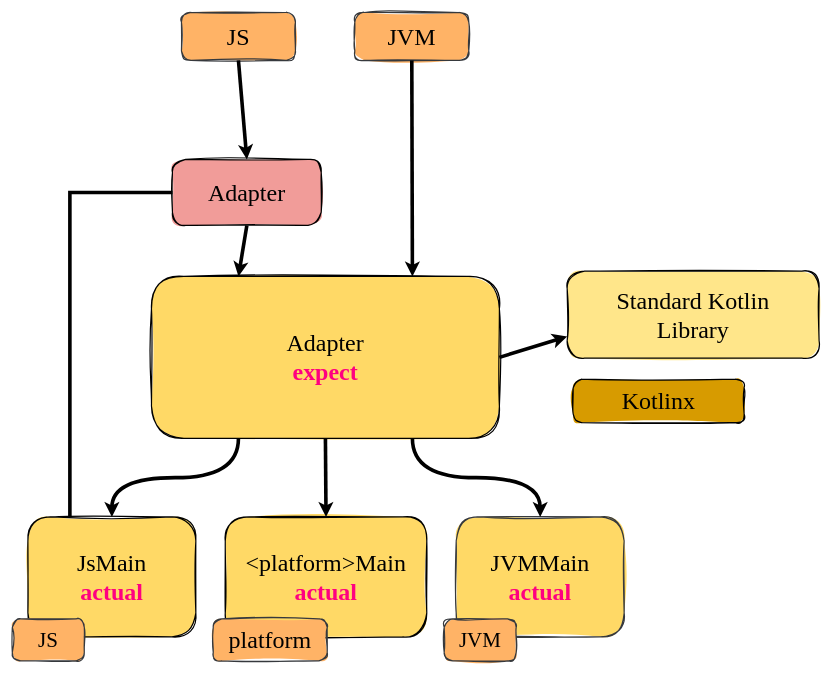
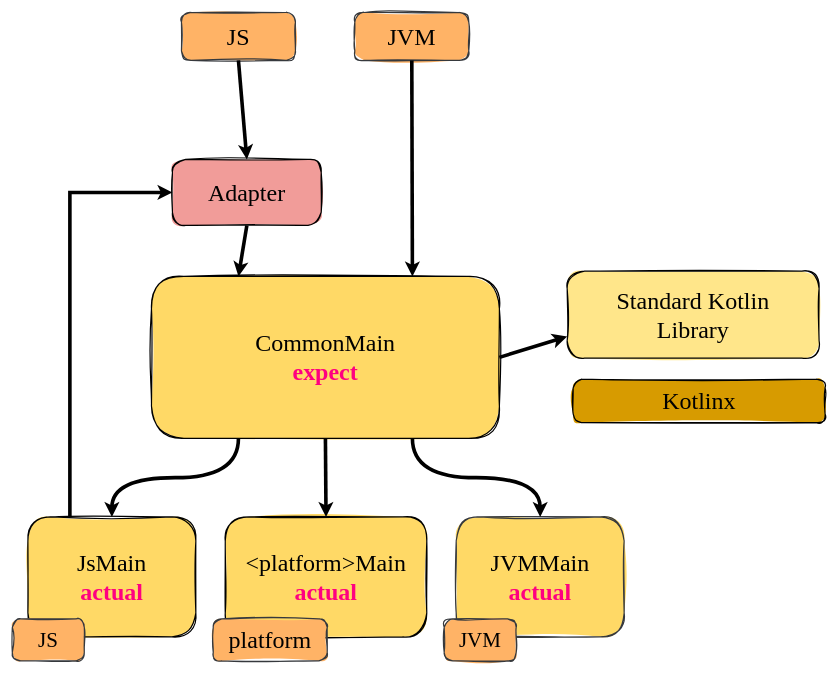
edge "Adapter" -- "JsMain actual": arrowhead none -> classic
node "Adapter expect": label "Adapter expect" -> "CommonMain expect"
node "Kotlinx": size 171x44 -> 252x44
